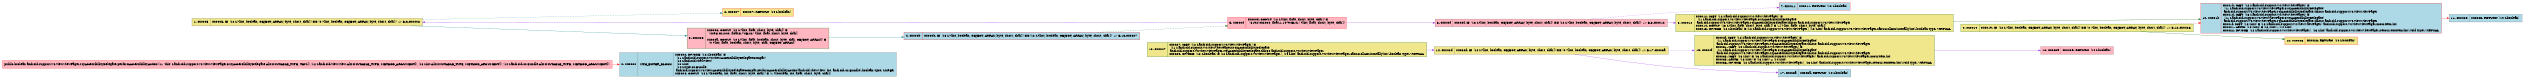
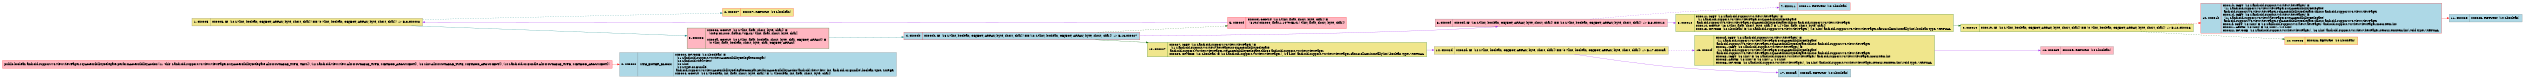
edge "8: 0x0012" -> "10: 0x001b": now "8: 0x0012" -> "9: 0x0019"
edge "5: 0x000d" -> "6: 0x000f": now "4: 0x000b" -> "6: 0x000f"
edge "9: 0x0019" -> "12: 0x0026": style solid -> dashed
edge "4: 0x000b" -> "13: 0x0027": added
